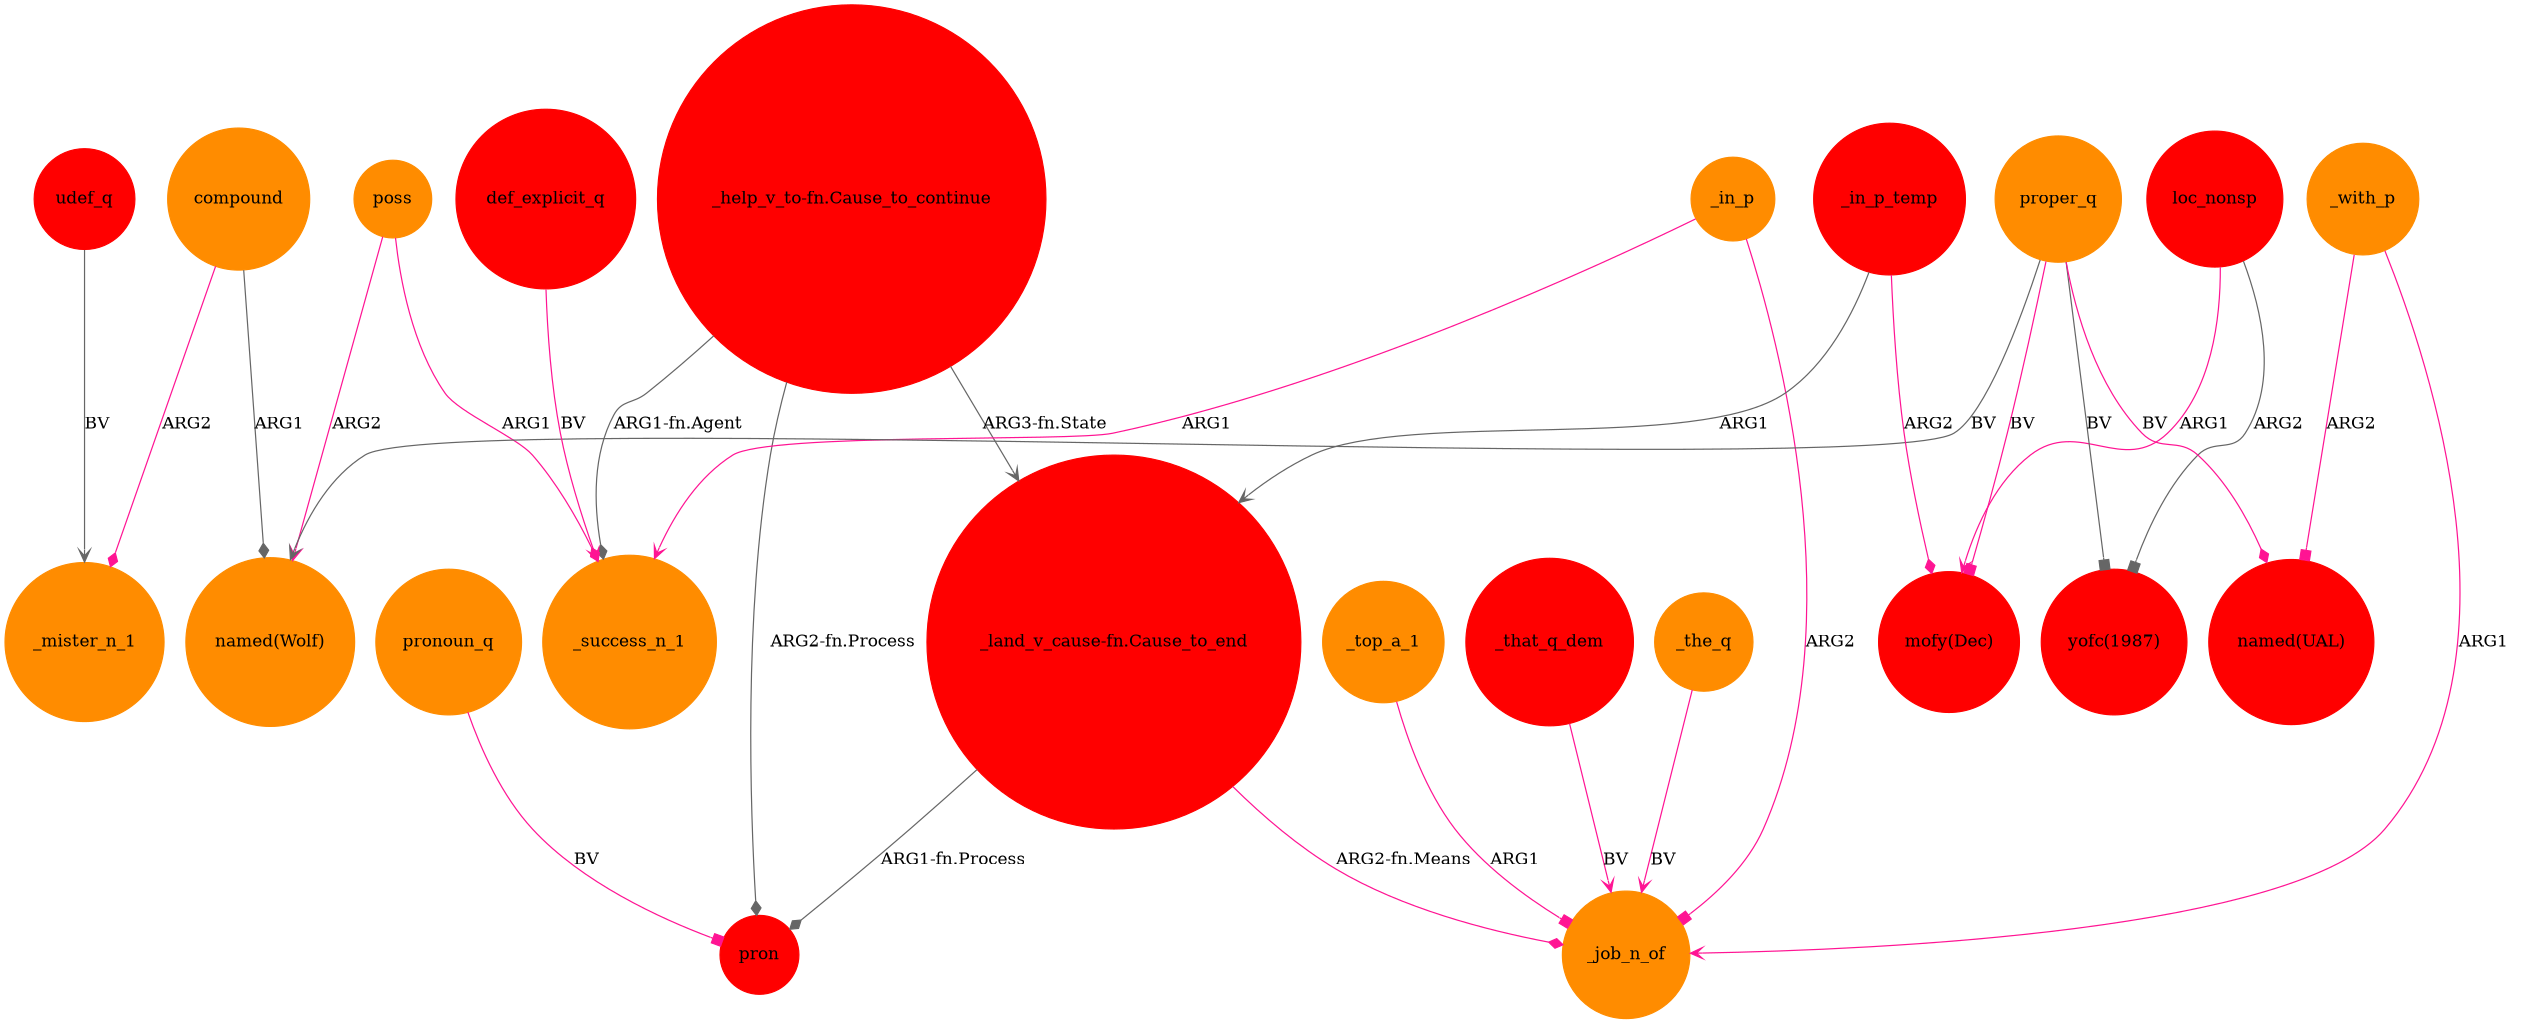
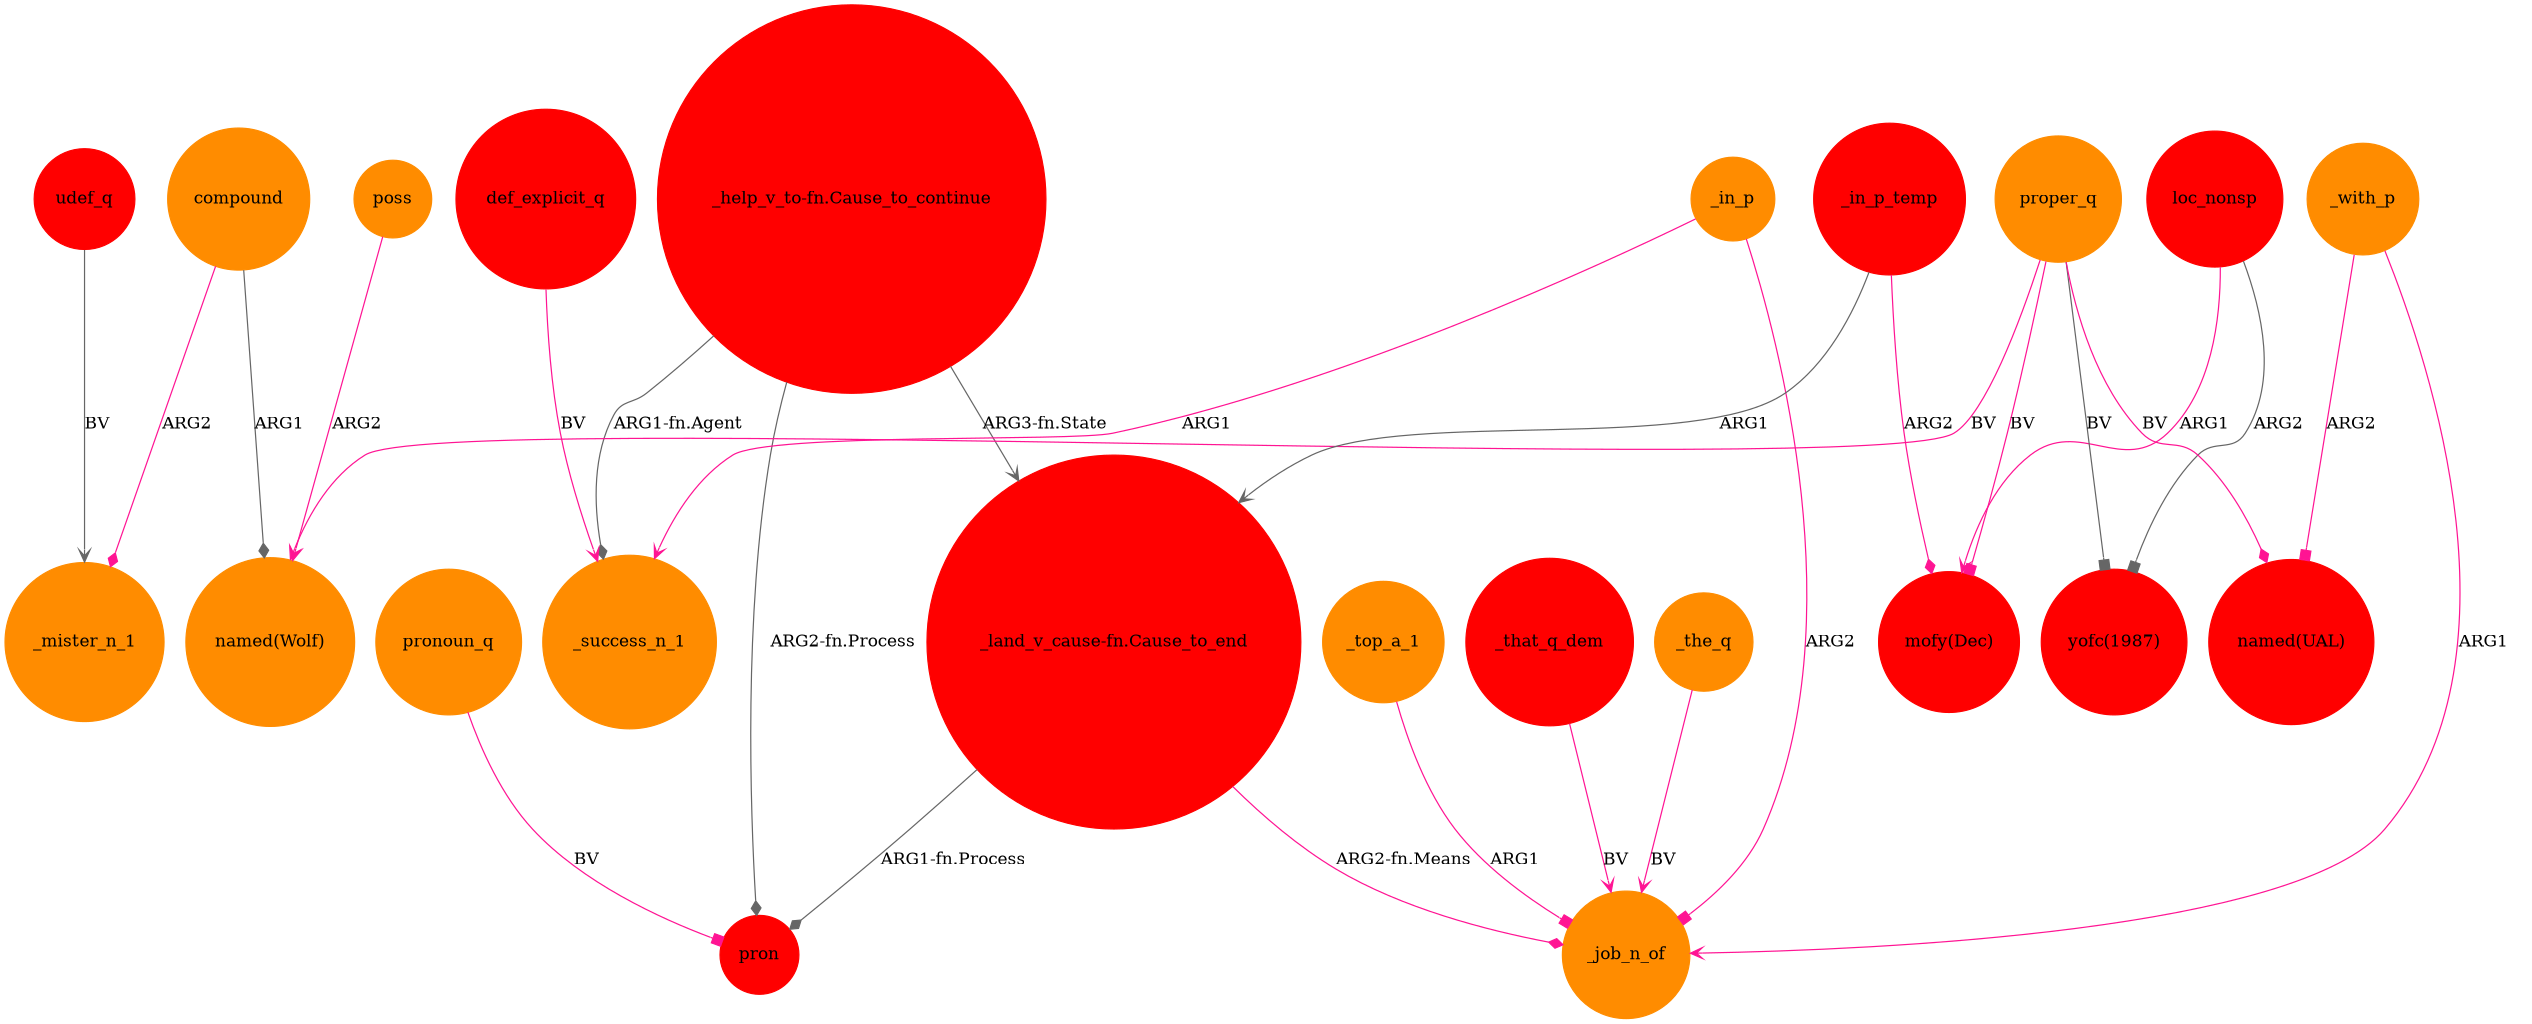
edge "poss" -> "_success_n_1": removed, label "ARG1"
edge "proper_q" -> "named(Wolf)": color gray40 -> deeppink
